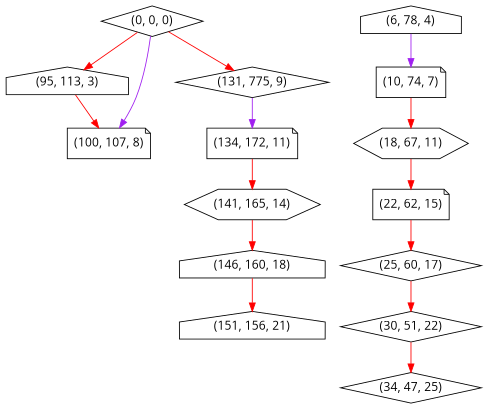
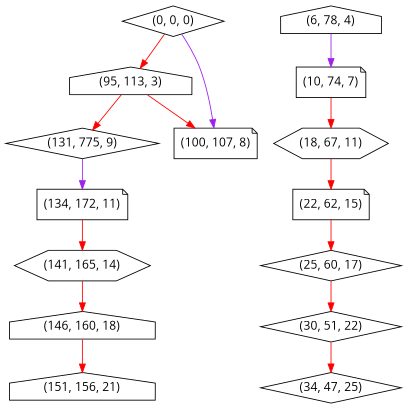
edge "(0, 0, 0)" -> "(131, 775, 9)": now "(95, 113, 3)" -> "(131, 775, 9)"
